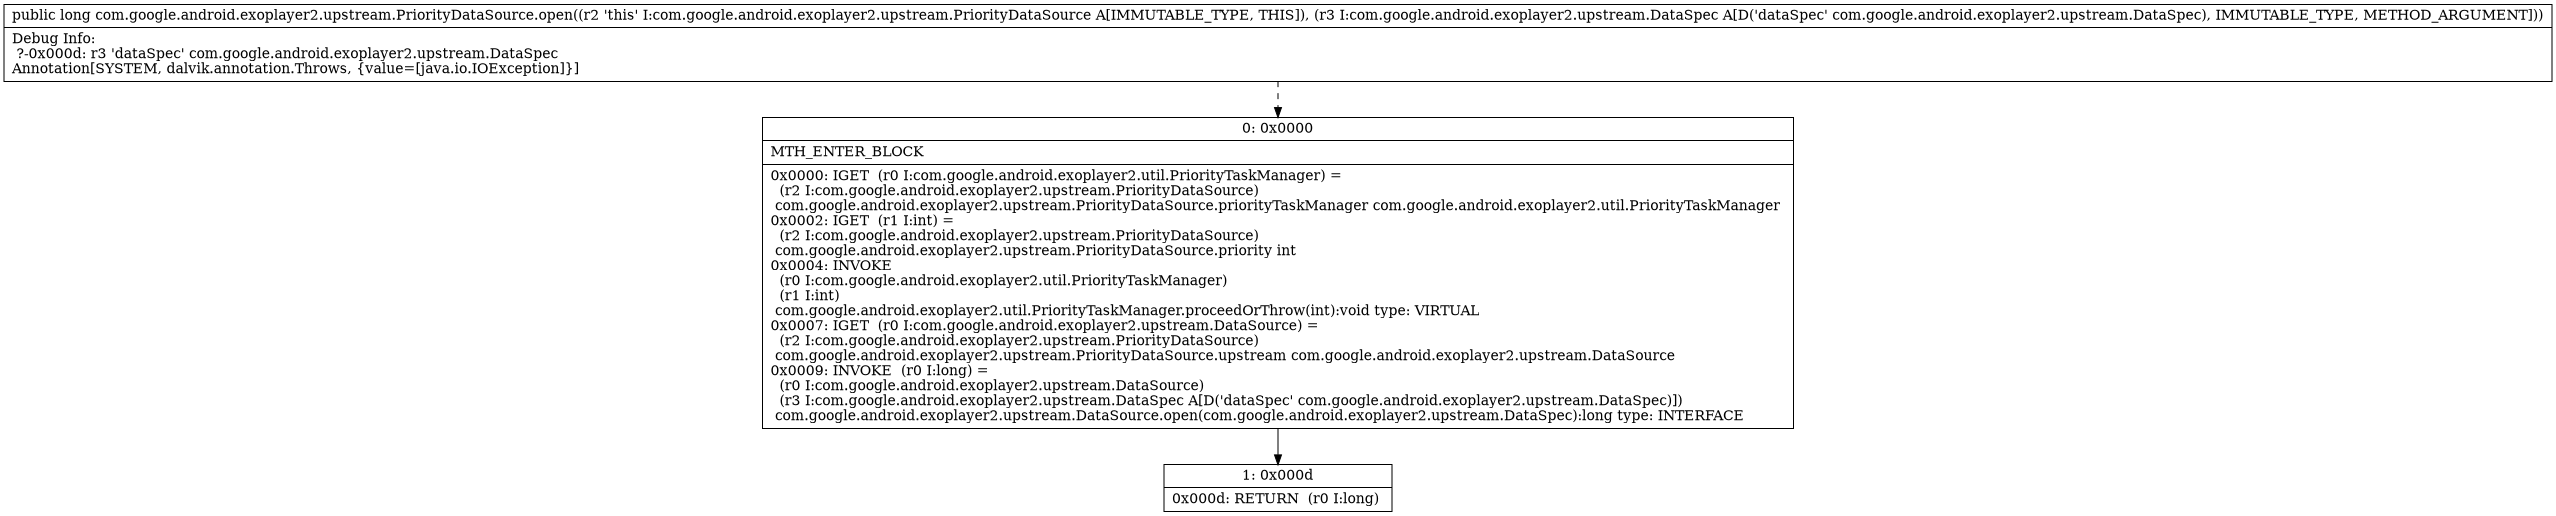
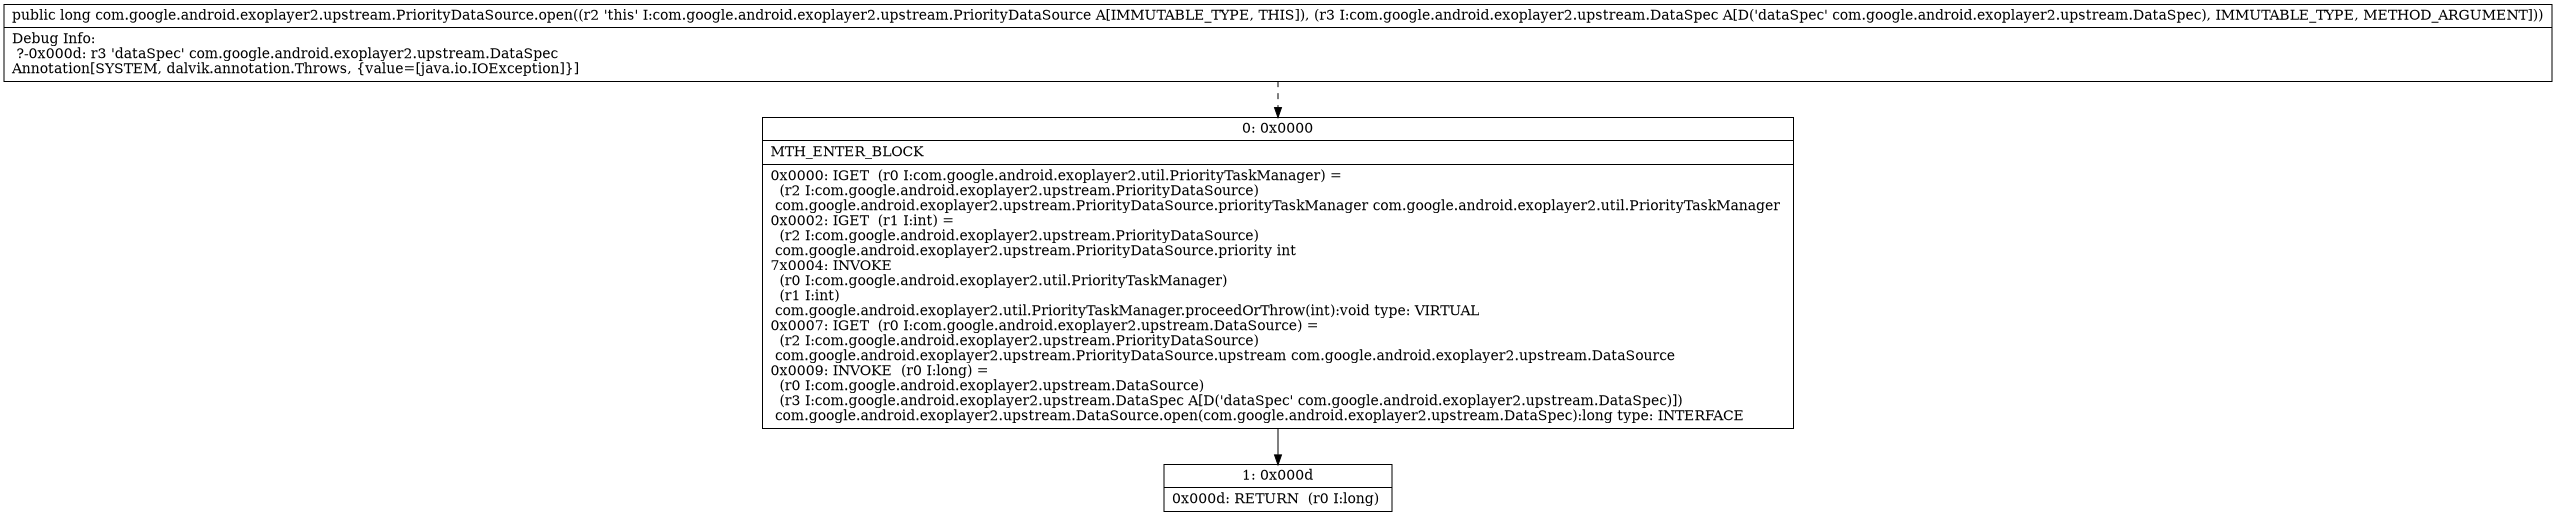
node "0: 0x0000": text "0x0004: INVOKE" -> "7x0004: INVOKE"
